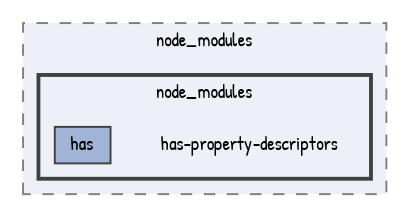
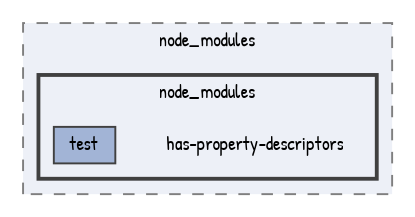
node "has": label "has" -> "test"
